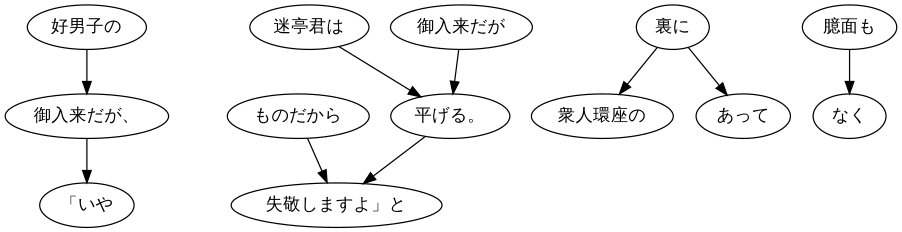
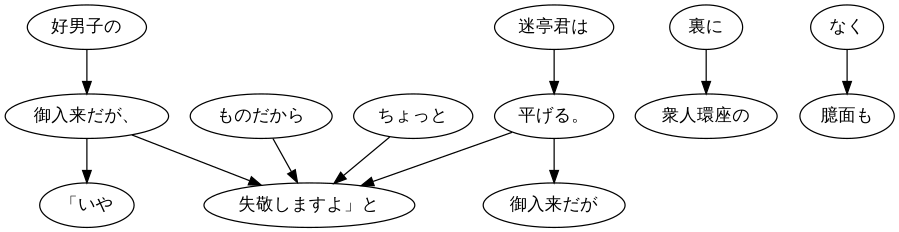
edge "御入来だが" -> "平げる。": reversed
edge "臆面も" -> "なく": reversed
node "ちょっと": added
node "あって": removed
edge "御入来だが、" -> "失敬しますよ」と": added
